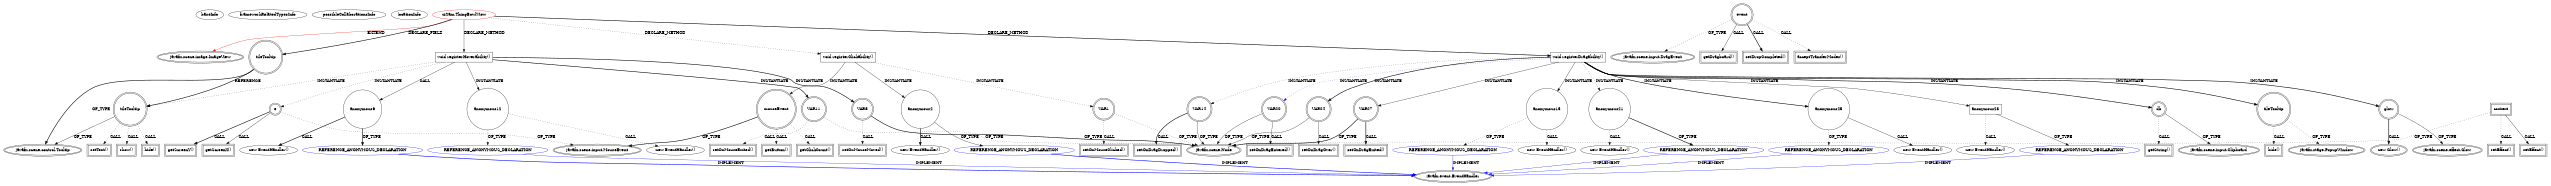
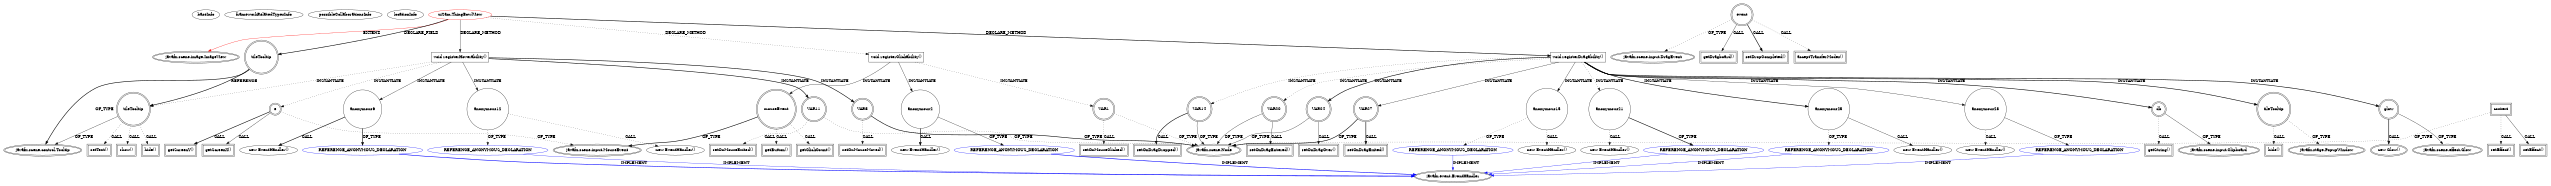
edge "void registerDragability()" -> "VAR20": color blue -> black
edge "void registerHoverability()" -> "anonymous6": label "CALL" -> "INSTANTIATE"
node "anonymous28": shape box -> circle
